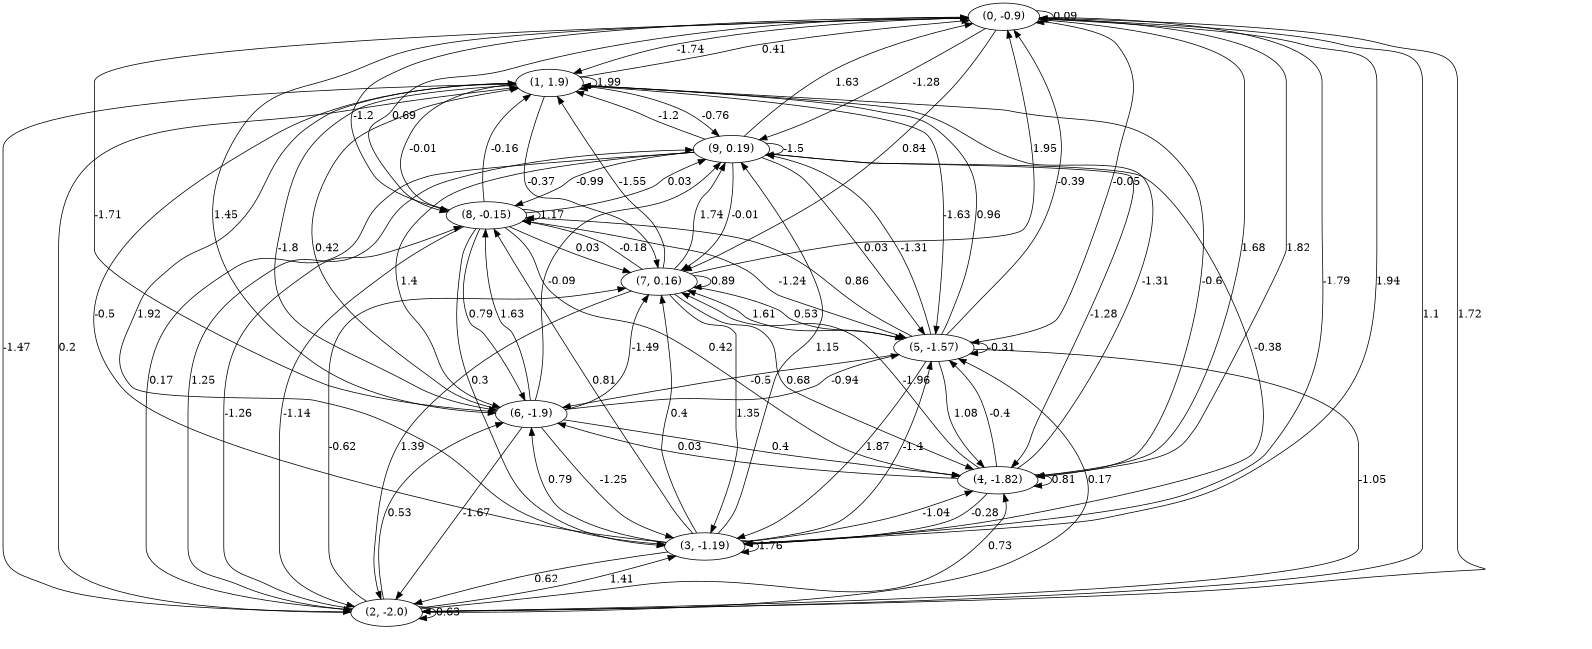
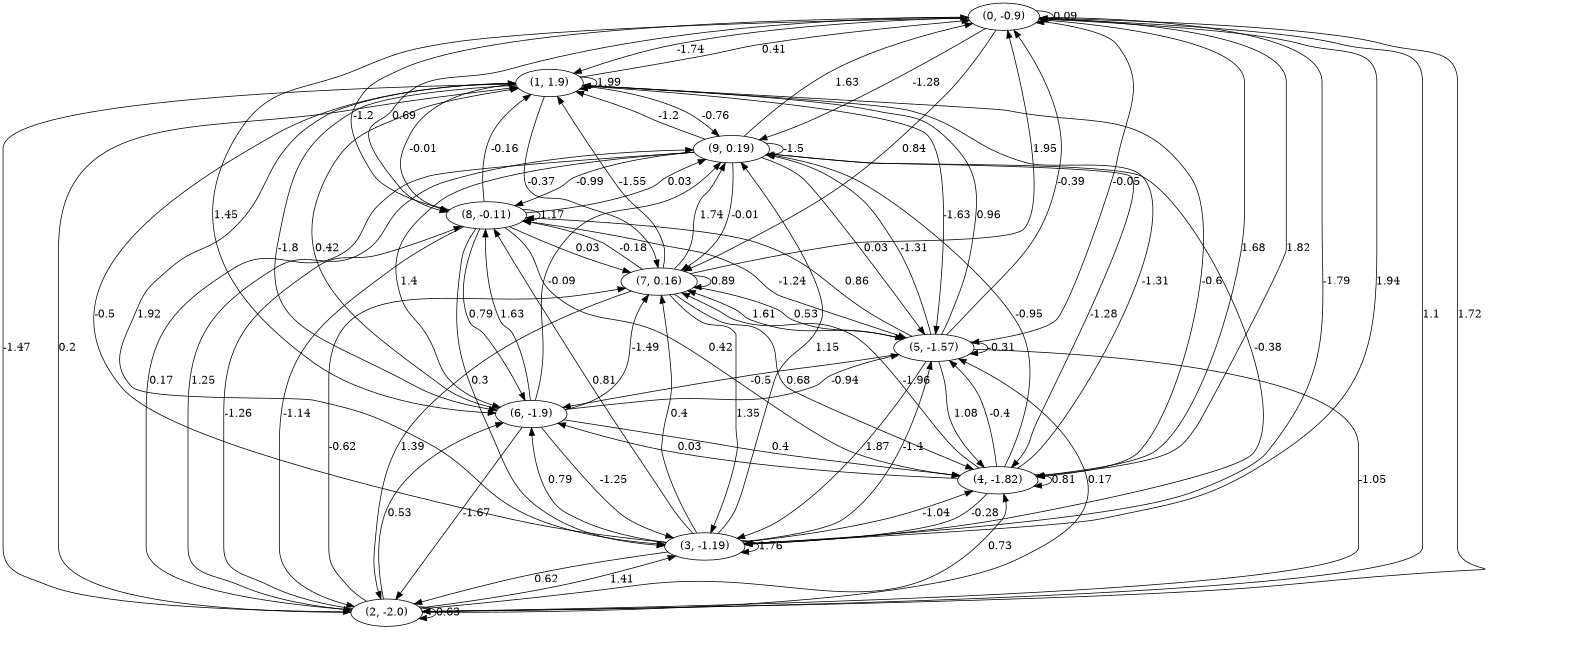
edge "(6, -1.9)" -> "(0, -0.9)": removed, label "-1.71"
node "(8, -0.15)": label "(8, -0.15)" -> "(8, -0.11)"
edge "(4, -1.82)" -> "(9, 0.19)": added, label "-0.95"
